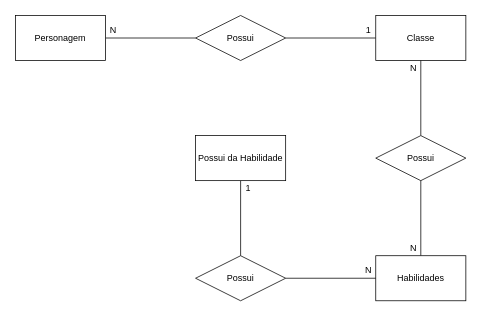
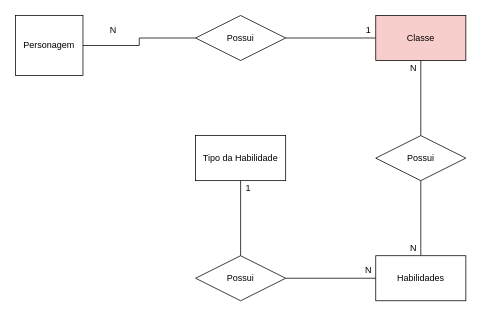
node "Personagem": size 90x45 -> 68x60
node "Classe": fillcolor #ffffff -> #f8cecc
node "Possui da Habilidade": label "Possui da Habilidade" -> "Tipo da Habilidade"
